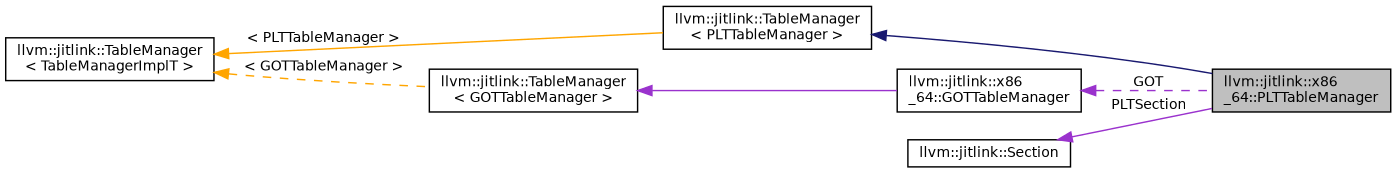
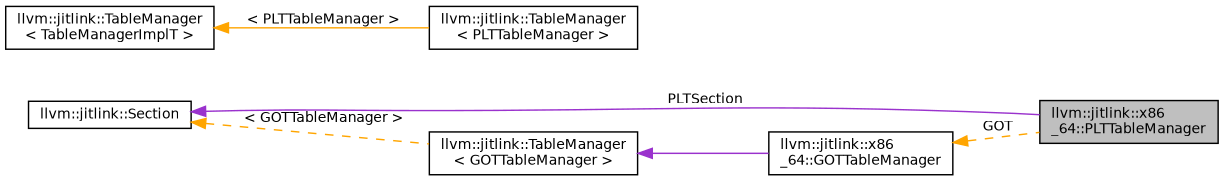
edge "llvm::jitlink::x86 _64::PLTTableManager" -> "llvm::jitlink::TableManager < PLTTableManager >": removed
edge "llvm::jitlink::TableManager < GOTTableManager >" -> "llvm::jitlink::TableManager < TableManagerImplT >": now "llvm::jitlink::TableManager < GOTTableManager >" -> "llvm::jitlink::Section"
edge "llvm::jitlink::x86 _64::PLTTableManager" -> "llvm::jitlink::x86 _64::GOTTableManager": color darkorchid3 -> orange
